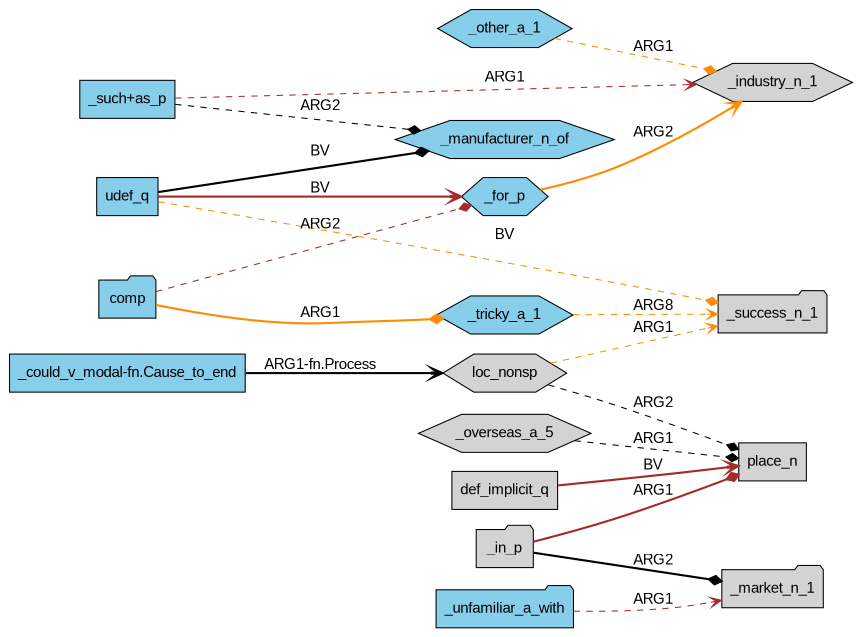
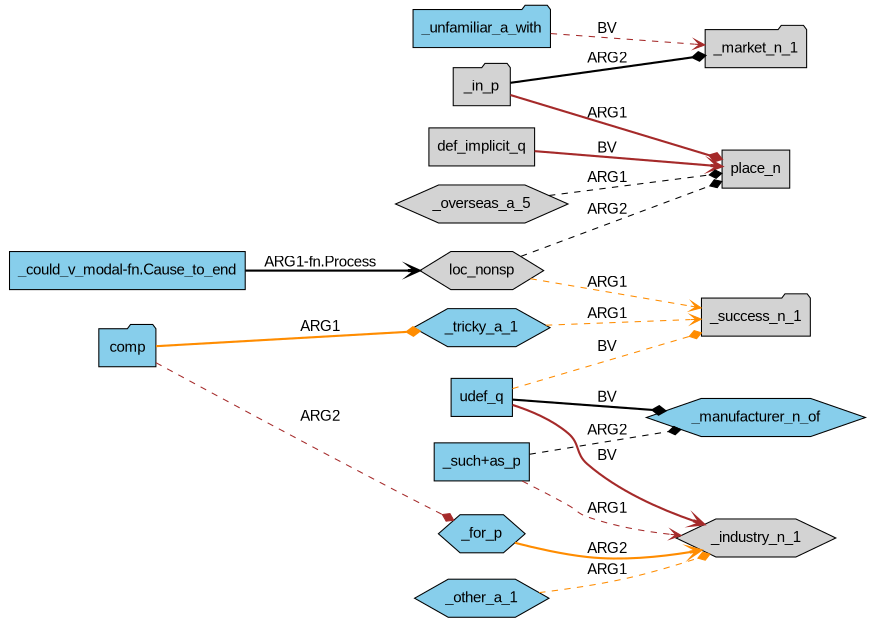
edge "udef_q" -> "_for_p": now "udef_q" -> "_industry_n_1"
edge "_tricky_a_1" -> "_success_n_1": label "ARG8" -> "ARG1"
edge "_unfamiliar_a_with" -> "_market_n_1": label "ARG1" -> "BV"
